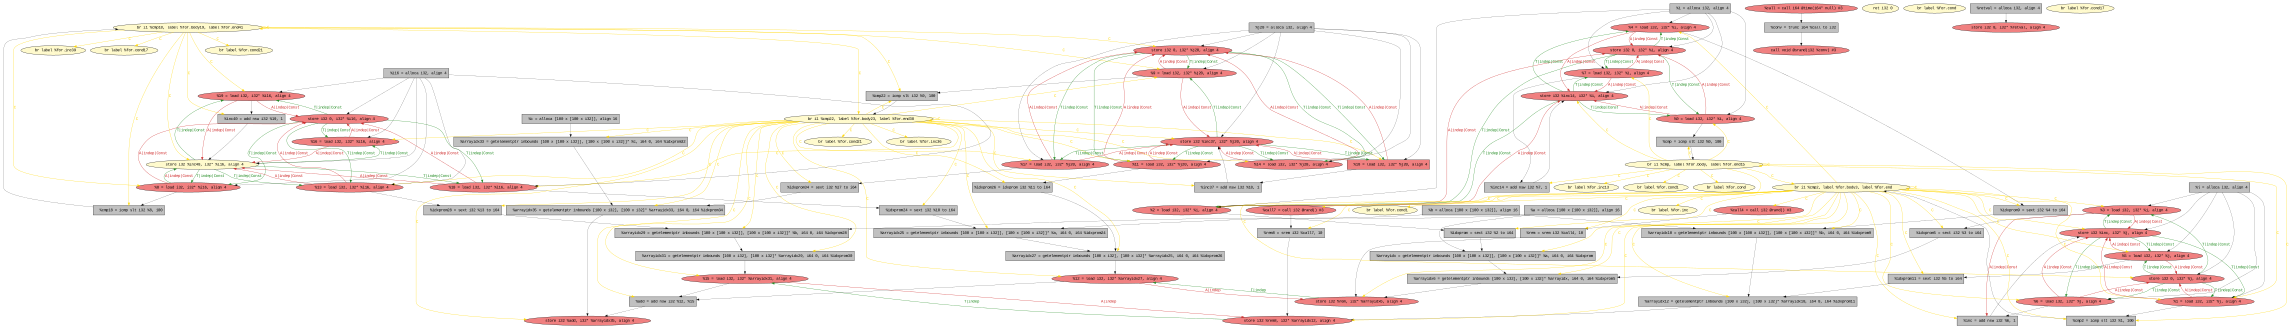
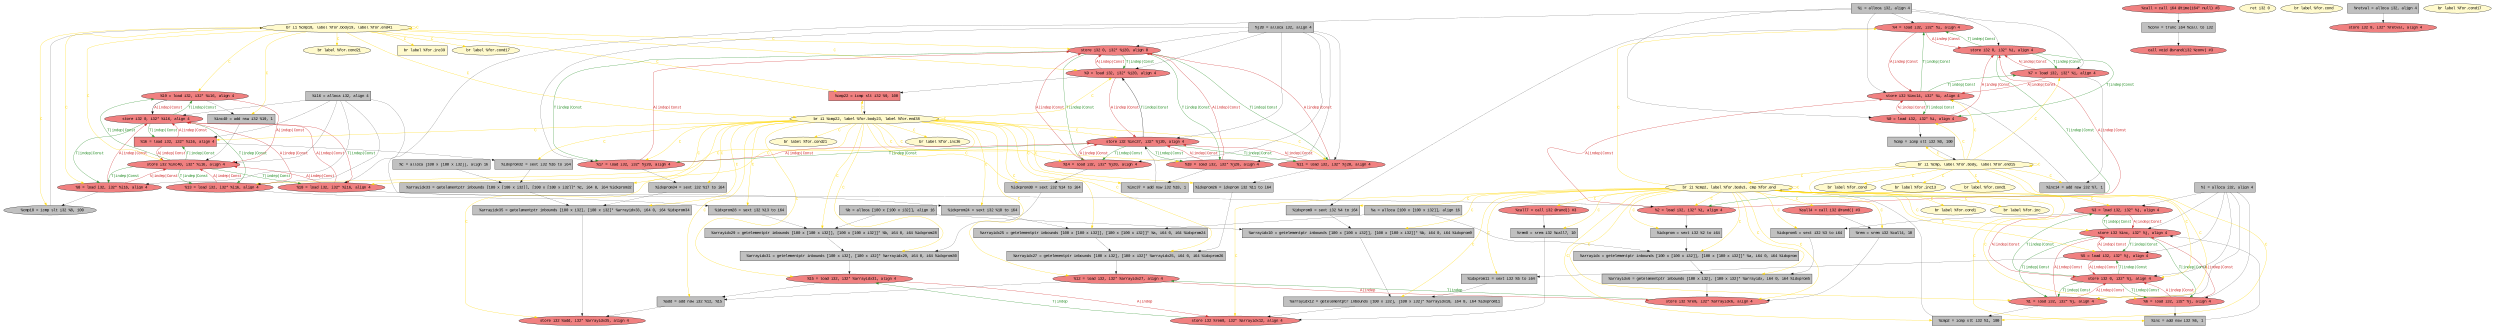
node "br label %for.inc39": shape ellipse -> box
node "store i32 0, i32* %j20, align 4": label "store i32 0, i32* %j20, align 4" -> "store i32 0, i32* %j20, align 0"
edge "%i16 = alloca i32, align 4" -> "%19 = load i32, i32* %i16, align 4": removed
node "%cmp22 = icmp slt i32 %9, 100": fillcolor grey -> lightcoral
edge "store i32 %inc37, i32* %j20, align 4" -> "%9 = load i32, i32* %j20, align 4": color forestgreen -> black
edge "%19 = load i32, i32* %i16, align 4" -> "store i32 0, i32* %i16, align 4": color firebrick3 -> black
edge "store i32 0, i32* %i16, align 4" -> "%10 = load i32, i32* %i16, align 4": color forestgreen -> firebrick3
node "%16 = load i32, i32* %i16, align 4": shape ellipse -> box
node "store i32 %inc40, i32* %i16, align 4": fillcolor lemonchiffon -> lightcoral
node "%idxprom32 = sext i32 %16 to i64": added
node "%18 = load i32, i32* %j20, align 4": shape box -> ellipse
edge "%8 = load i32, i32* %i16, align 4" -> "store i32 %inc40, i32* %i16, align 4": color forestgreen -> firebrick3
node "%idxprom30 = sext i32 %14 to i64": added
node "br i1 %cmp2, label %for.body3, label %for.end": label "br i1 %cmp2, label %for.body3, label %for.end" -> "br i1 %cmp2, label %for.body3, cmp %for.end"
edge "store i32 %inc14, i32* %i, align 4" -> "%2 = load i32, i32* %i, align 4": removed, label "T|indep|Const"
node "%cmp18 = icmp slt i32 %8, 100": shape box -> ellipse
edge "%3 = load i32, i32* %j, align 4" -> "%inc = add nsw i32 %6, 1": now "%3 = load i32, i32* %j, align 4" -> "store i32 0, i32* %j, align 4"
